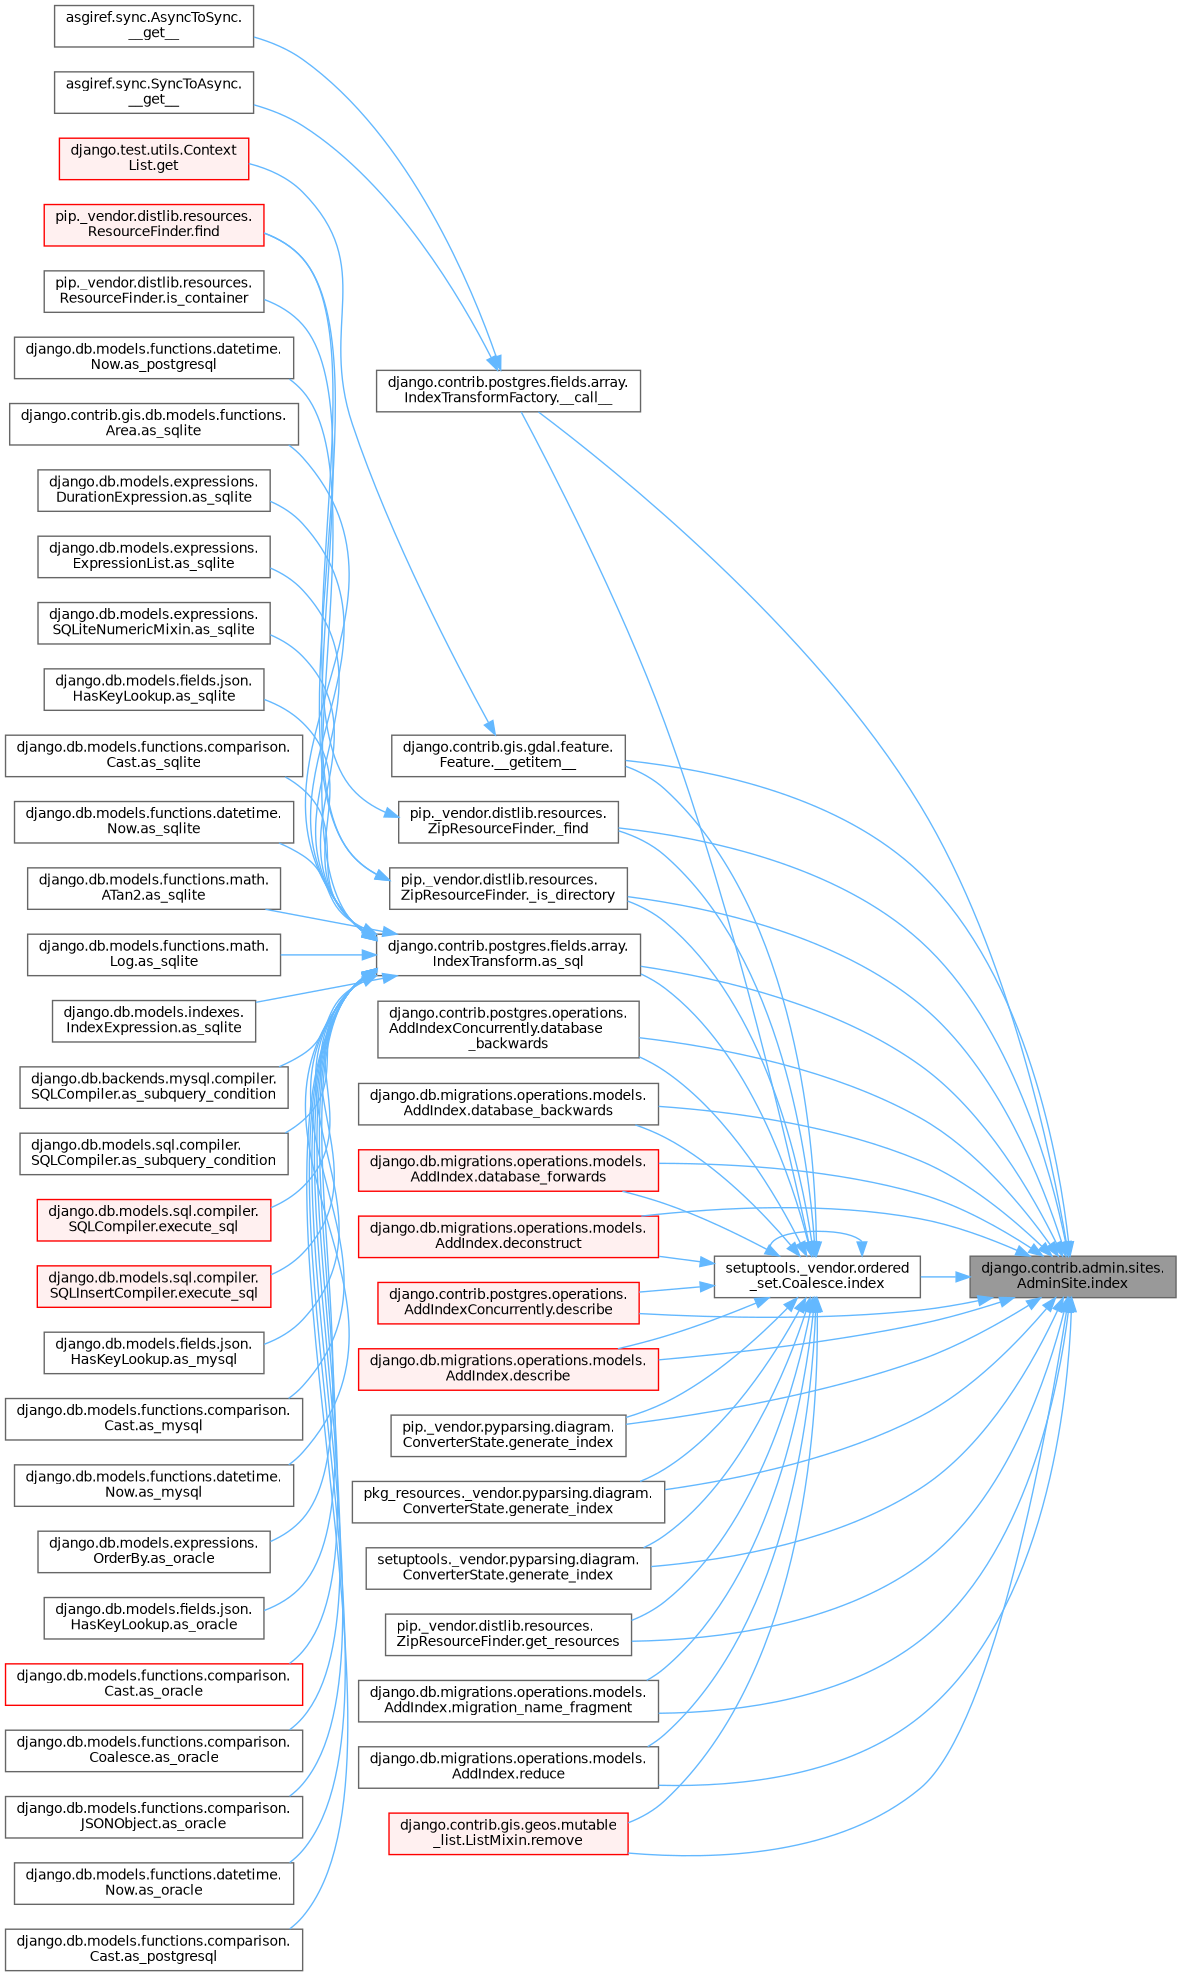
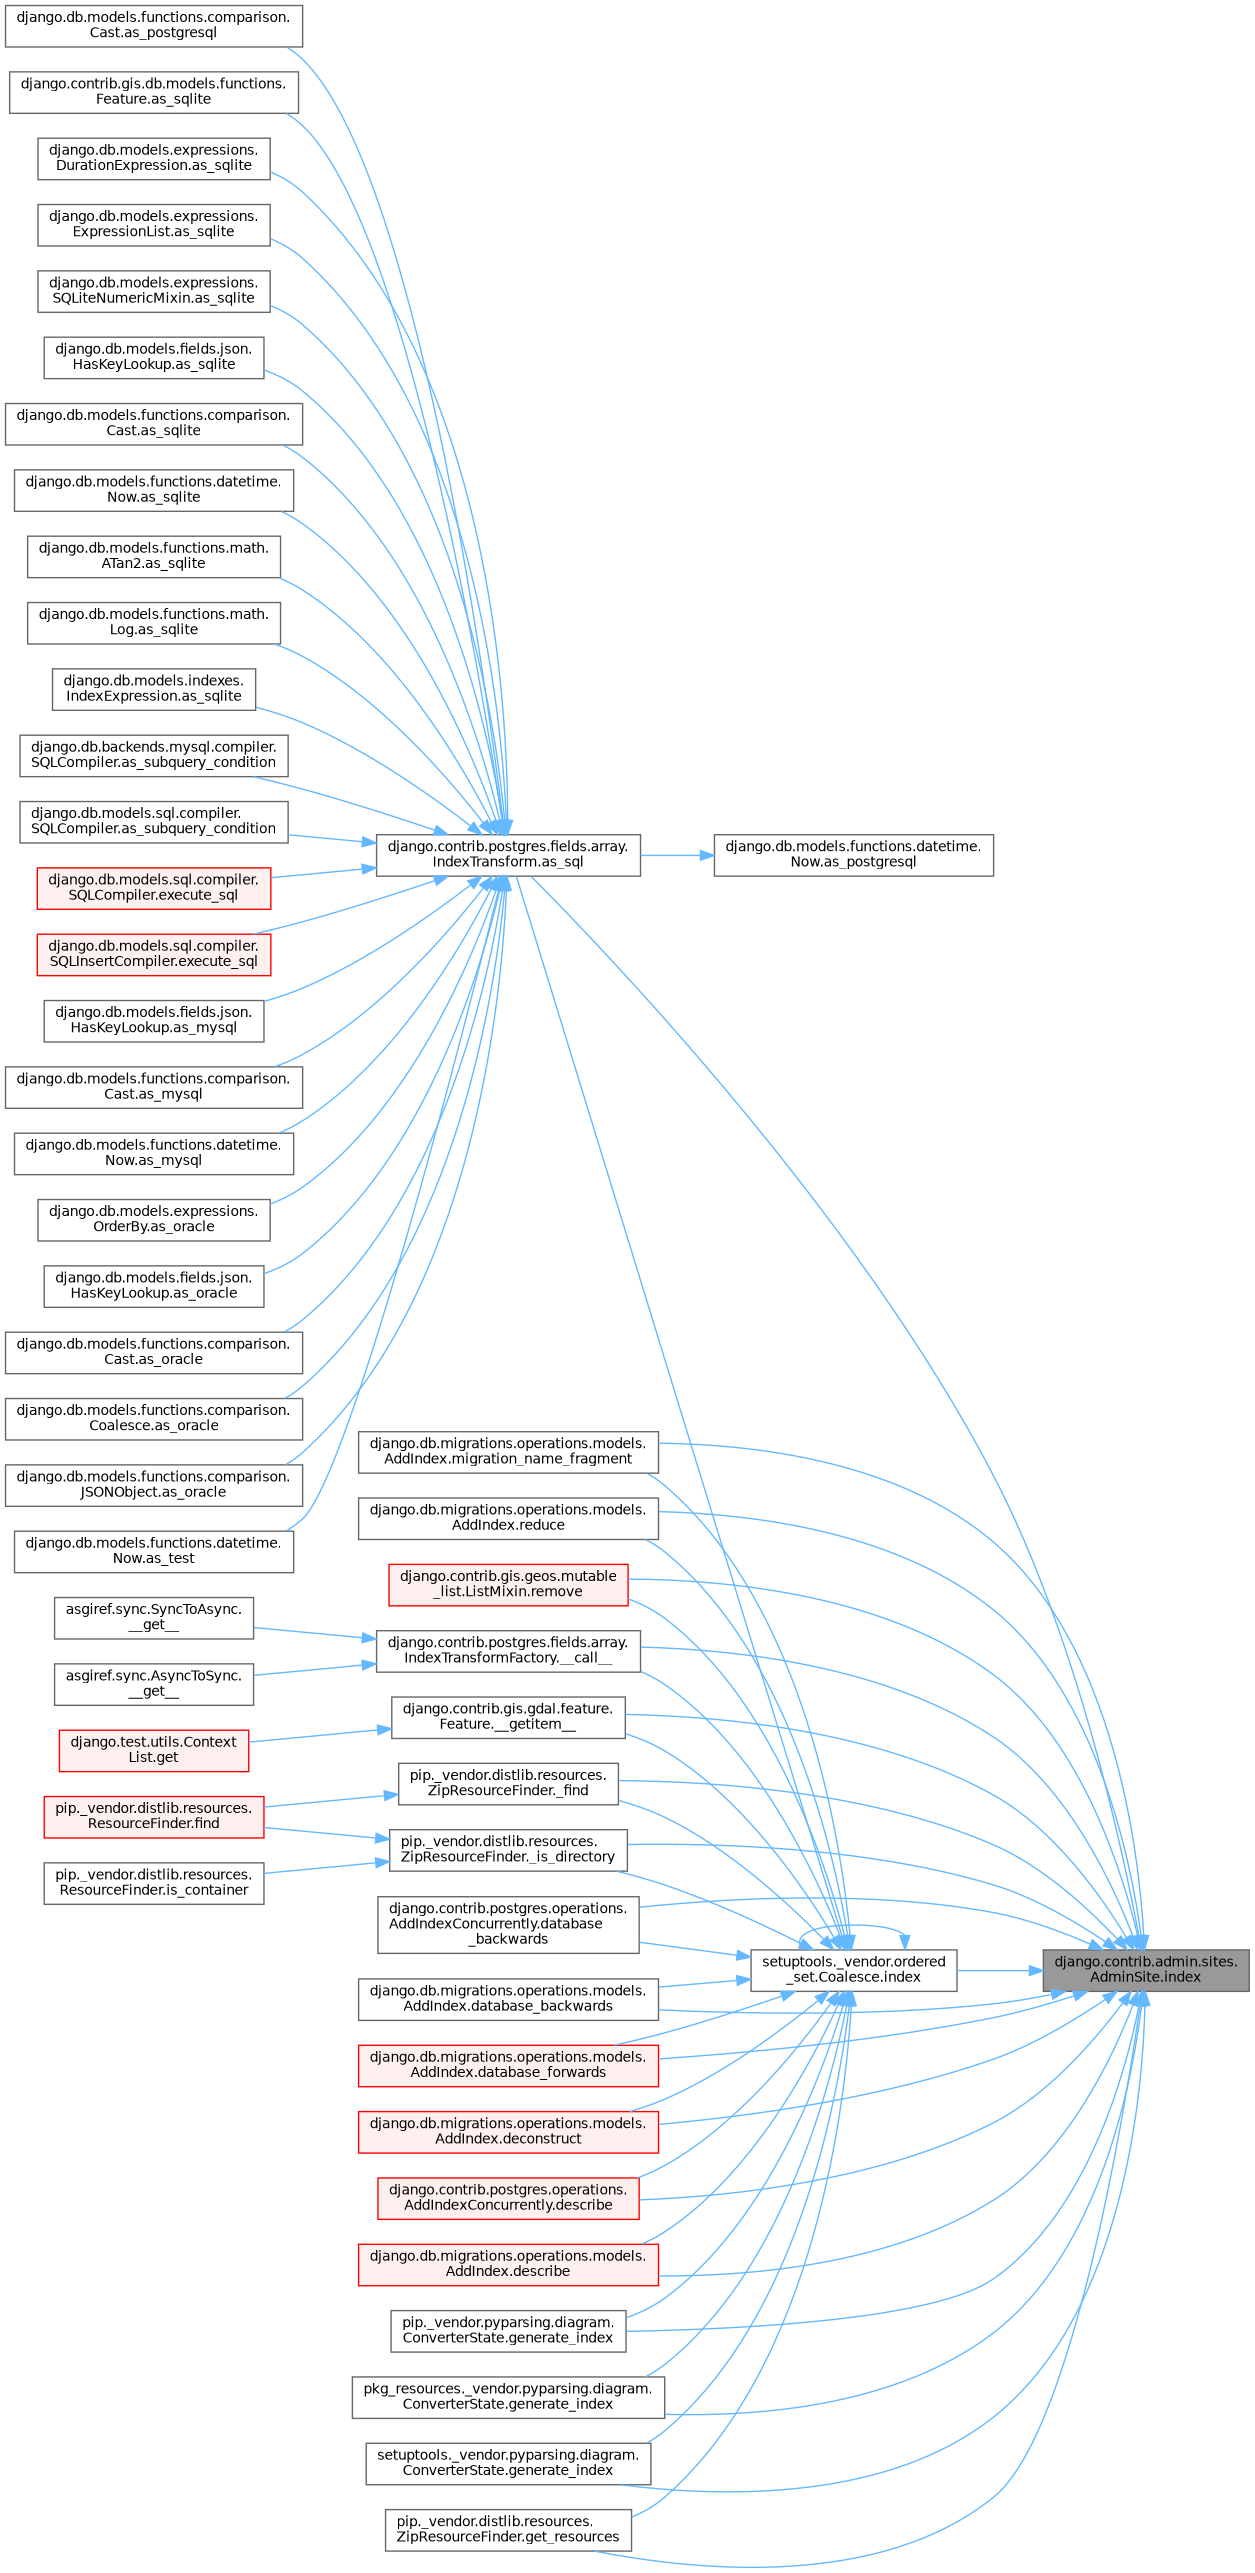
node "django.contrib.gis.db.models.functions. Area.as_sqlite": label "django.contrib.gis.db.models.functions. Area.as_sqlite" -> "django.contrib.gis.db.models.functions. Feature.as_sqlite"
edge "django.db.models.functions.datetime. Now.as_postgresql" -> "django.contrib.postgres.fields.array. IndexTransform.as_sql": reversed
node "django.db.models.functions.comparison. Cast.as_oracle": color red -> grey40
node "django.db.models.functions.datetime. Now.as_oracle": label "django.db.models.functions.datetime. Now.as_oracle" -> "django.db.models.functions.datetime. Now.as_test"
